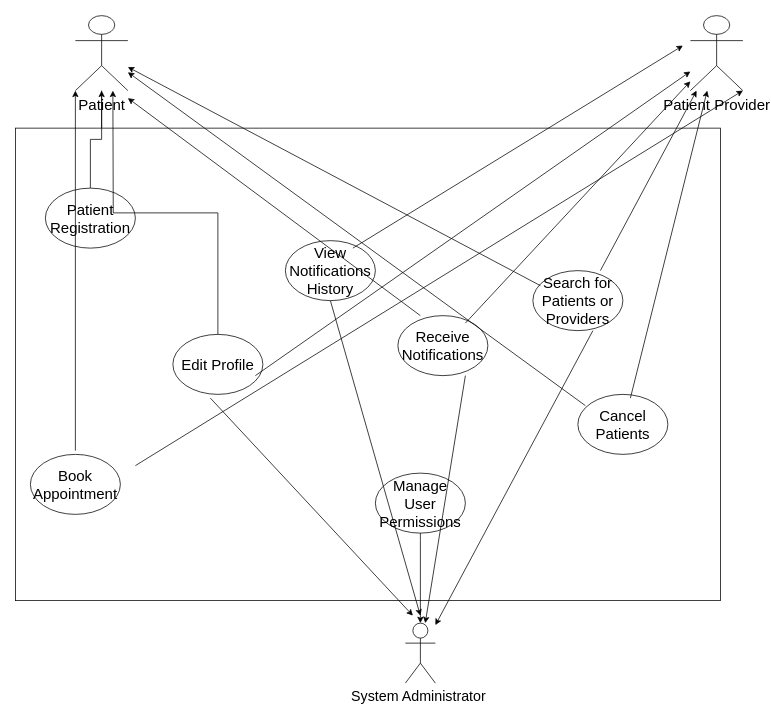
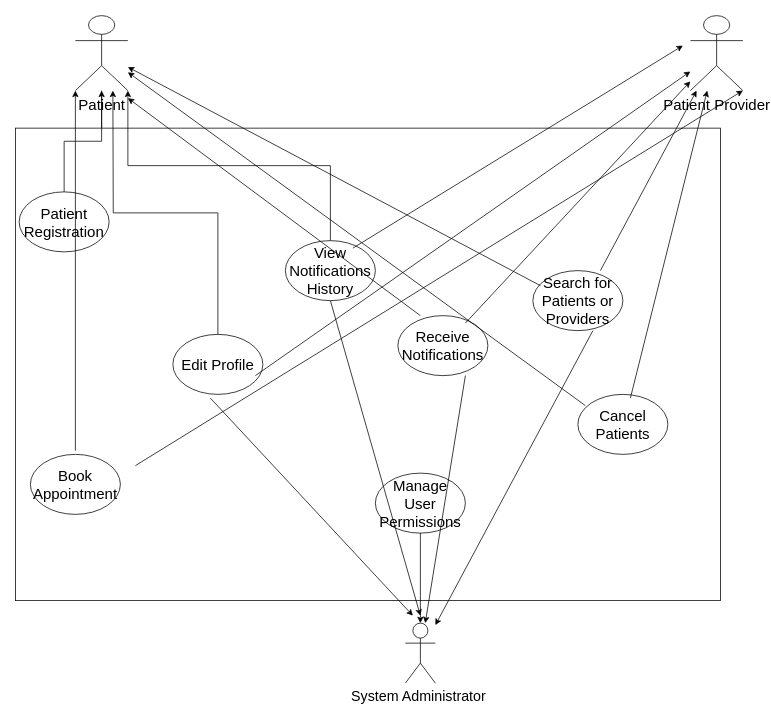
edge "View Notifications History" -> "Patient": added
node "Patient Registration": moved (90, 218) -> (64, 222)
